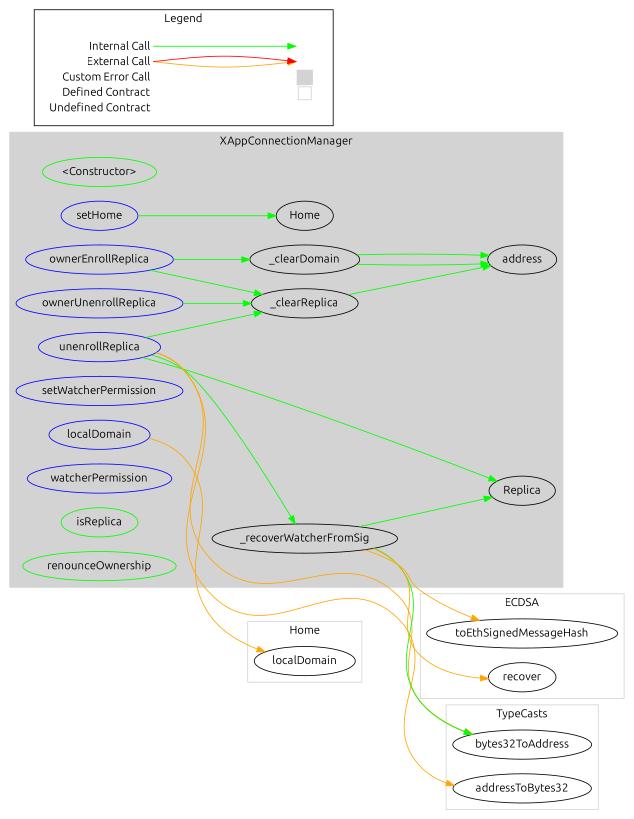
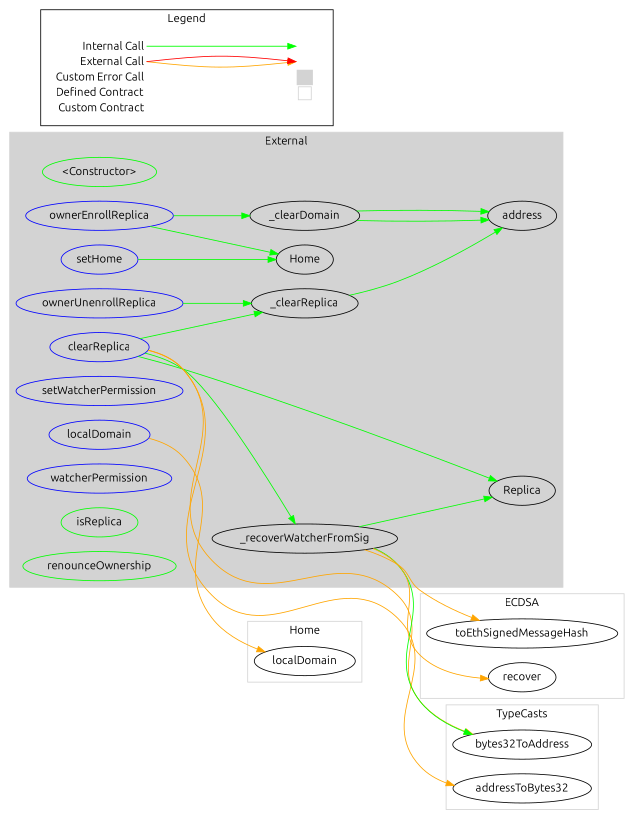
node "Internal Call": text "Undefined Contract" -> "Custom Contract"
cluster "XAppConnectionManager": label "XAppConnectionManager" -> "External"
edge "ownerEnrollReplica" -> "_clearReplica": now "ownerEnrollReplica" -> "Home"
node "unenrollReplica": label "unenrollReplica" -> "clearReplica"
